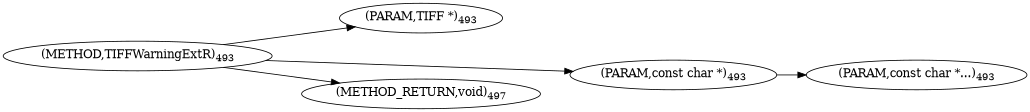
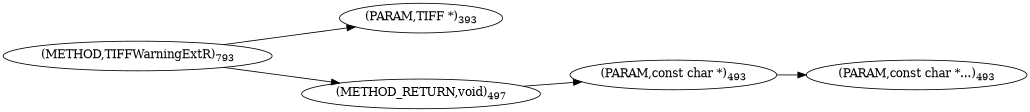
node "(PARAM,TIFF *)": text "493" -> "393"
node "(METHOD,TIFFWarningExtR)": text "493" -> "793"
edge "(METHOD,TIFFWarningExtR)" -> "(PARAM,const char *)": now "(METHOD_RETURN,void)" -> "(PARAM,const char *)"
